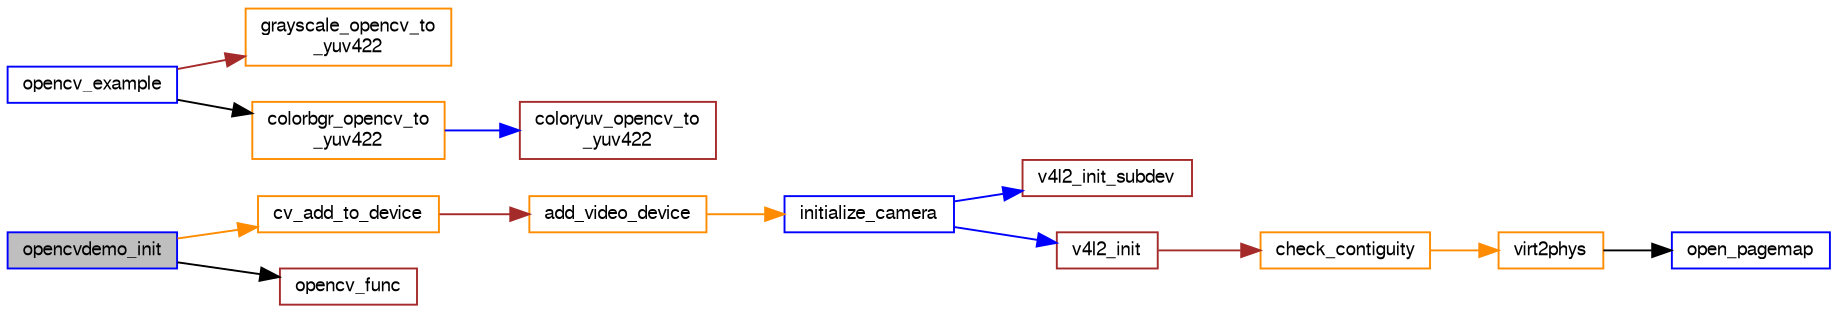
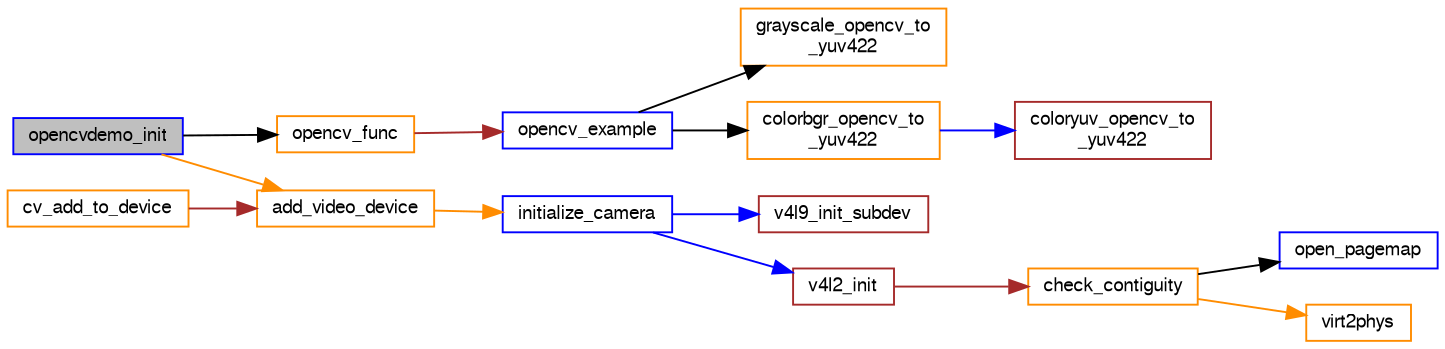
edge "opencv_example" -> "grayscale_opencv_to _yuv422": color brown -> black
edge "opencv_func" -> "opencv_example": added
node "v4l2_init_subdev": label "v4l2_init_subdev" -> "v4l9_init_subdev"
edge "opencvdemo_init" -> "cv_add_to_device": now "opencvdemo_init" -> "add_video_device"
edge "virt2phys" -> "open_pagemap": now "check_contiguity" -> "open_pagemap"
node "opencv_func": color brown -> darkorange
